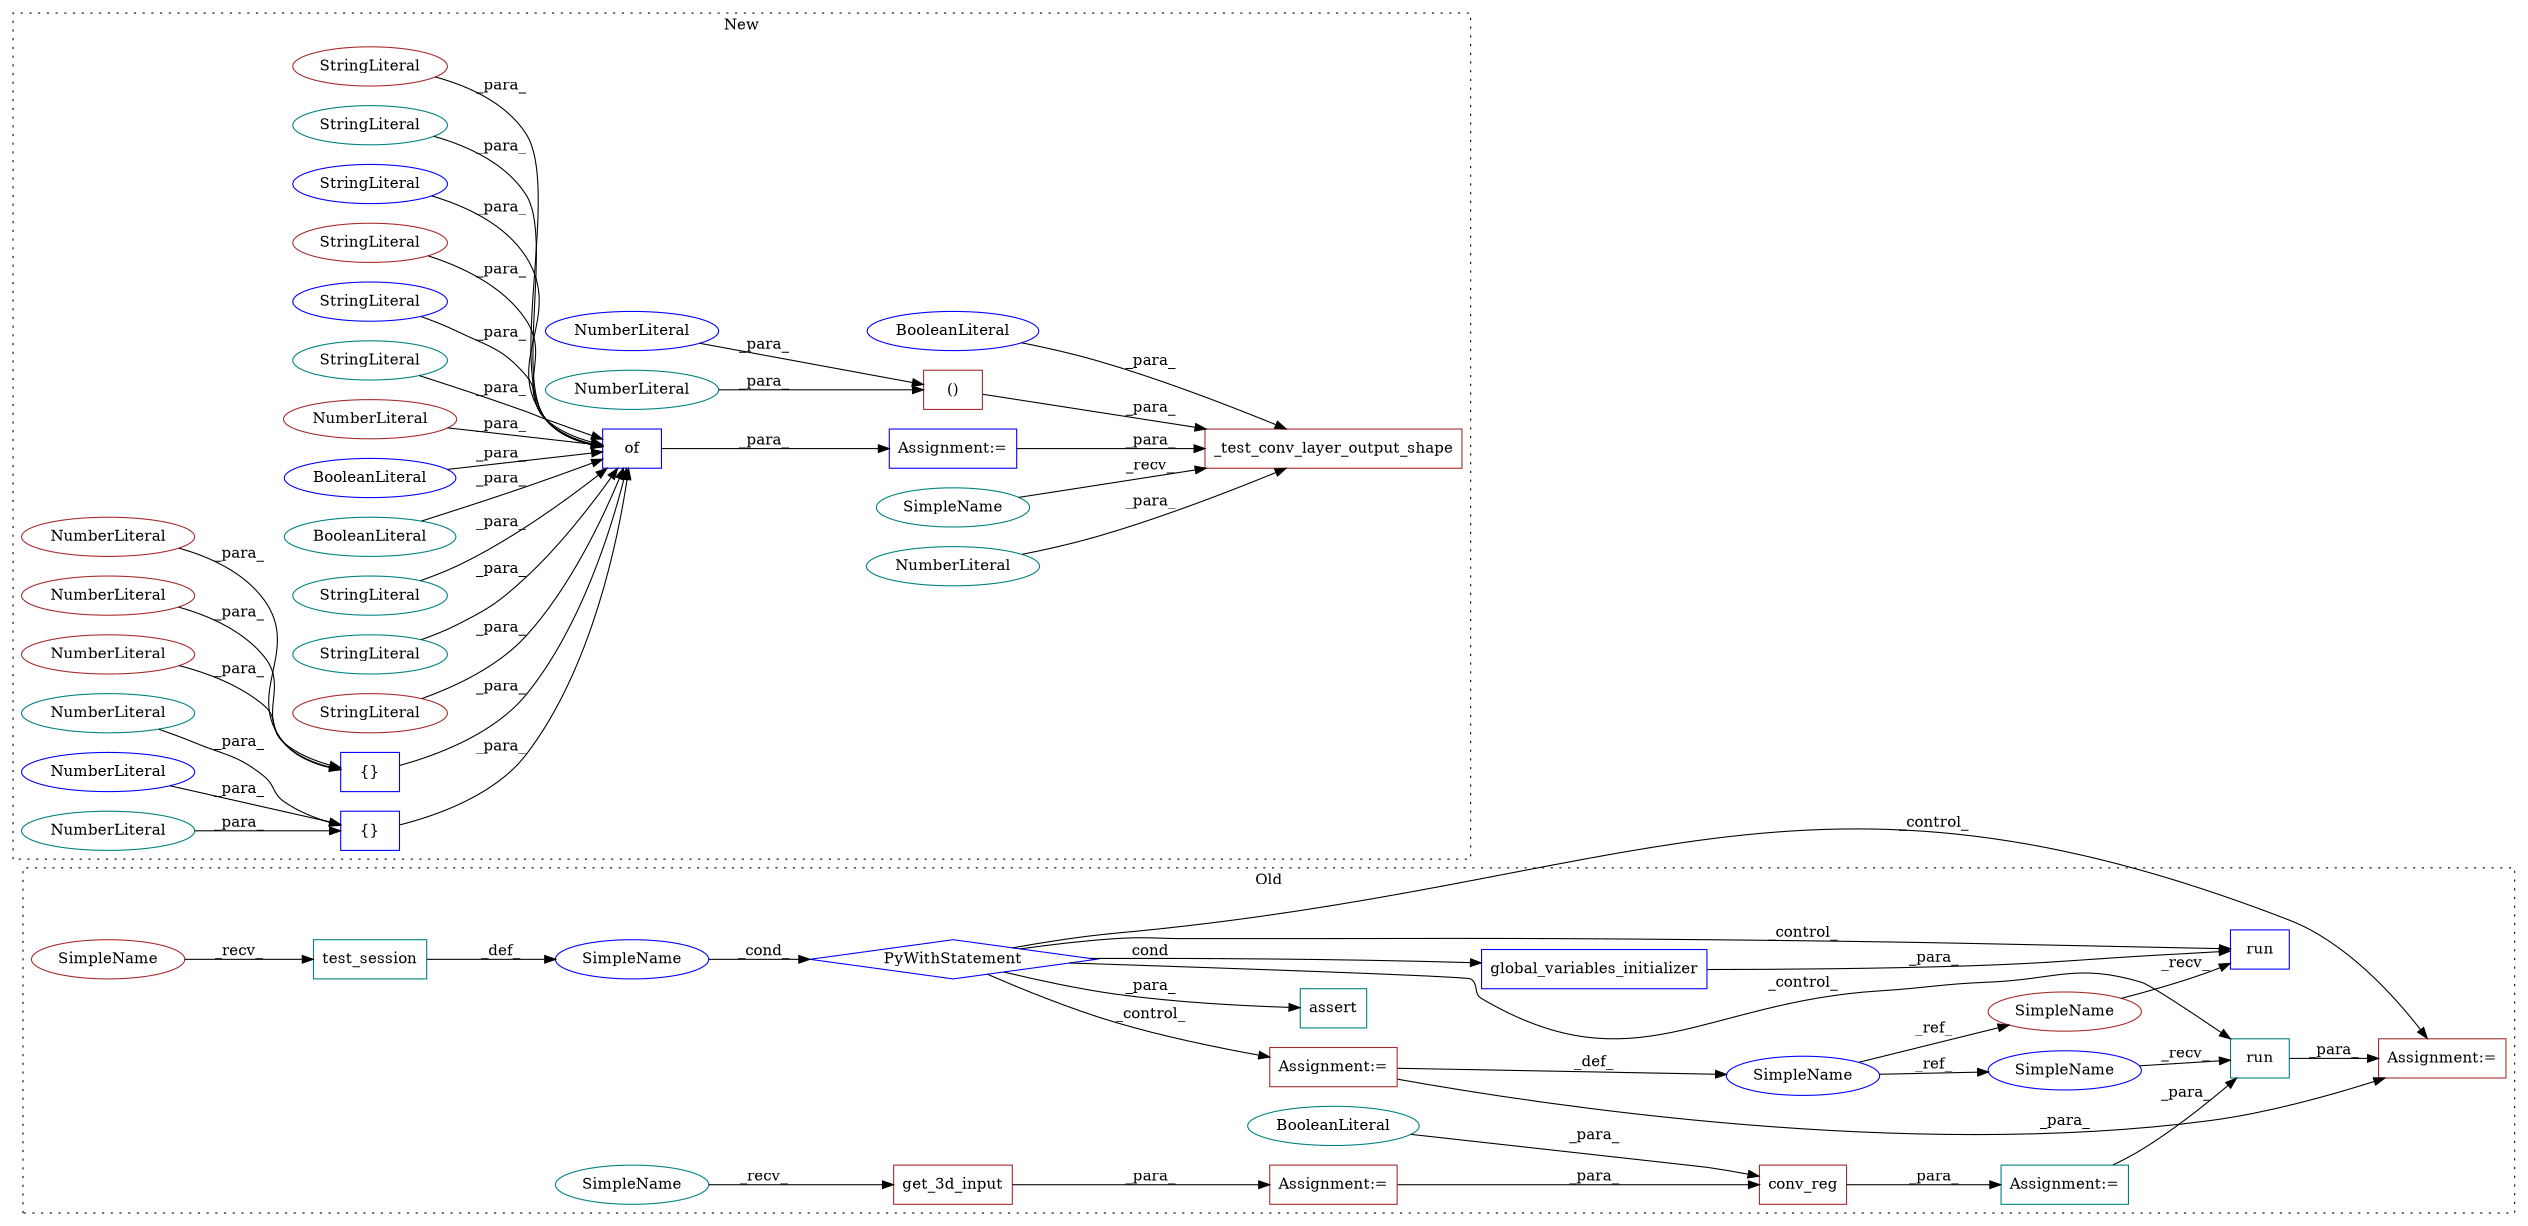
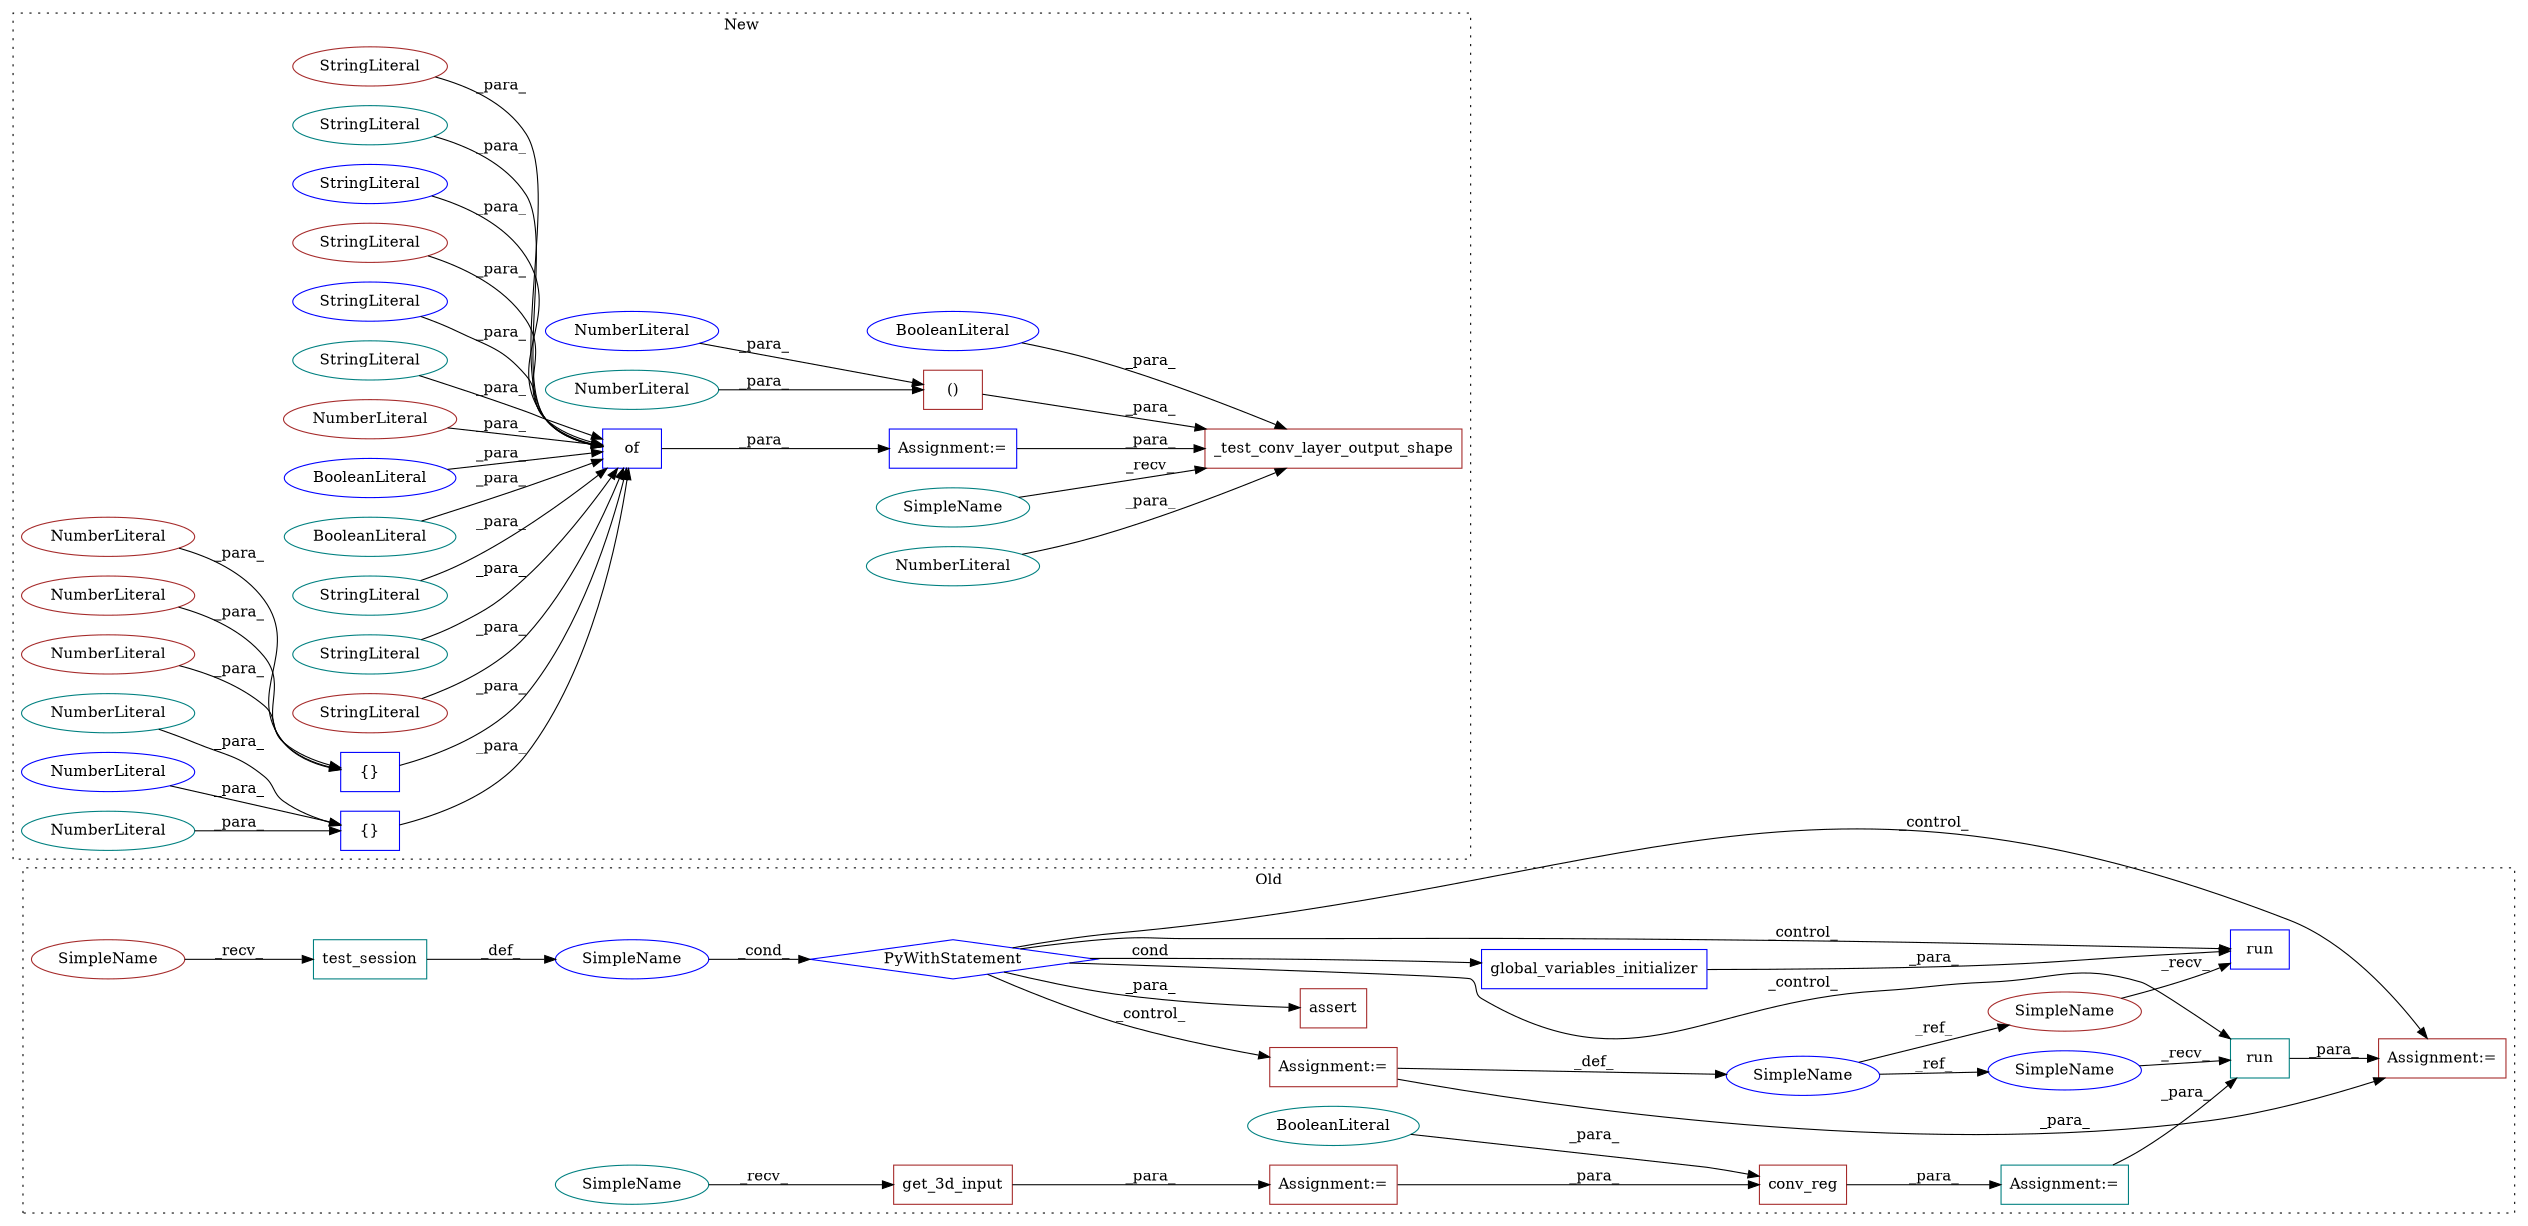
node "assert": color teal -> brown
